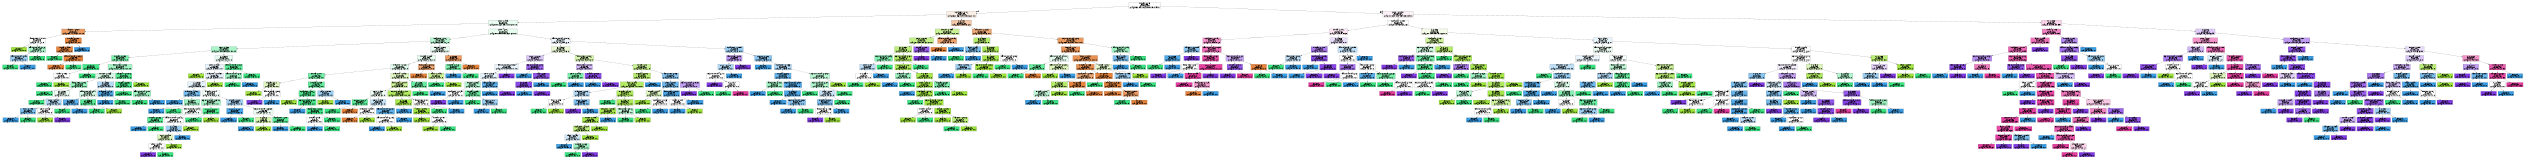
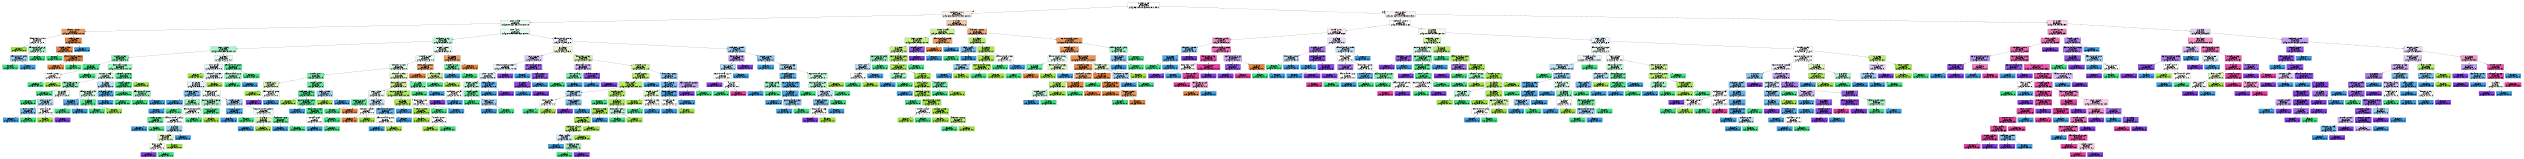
node "gini = 0.0 samples = 4 value = [0, 4, 0, 0, 0, 0]": removed
node "gini = 0.0 samples = 32 value = [0, 0, 0, 0, 32, 0]": fillcolor #8139e5 -> #d2b8f6
